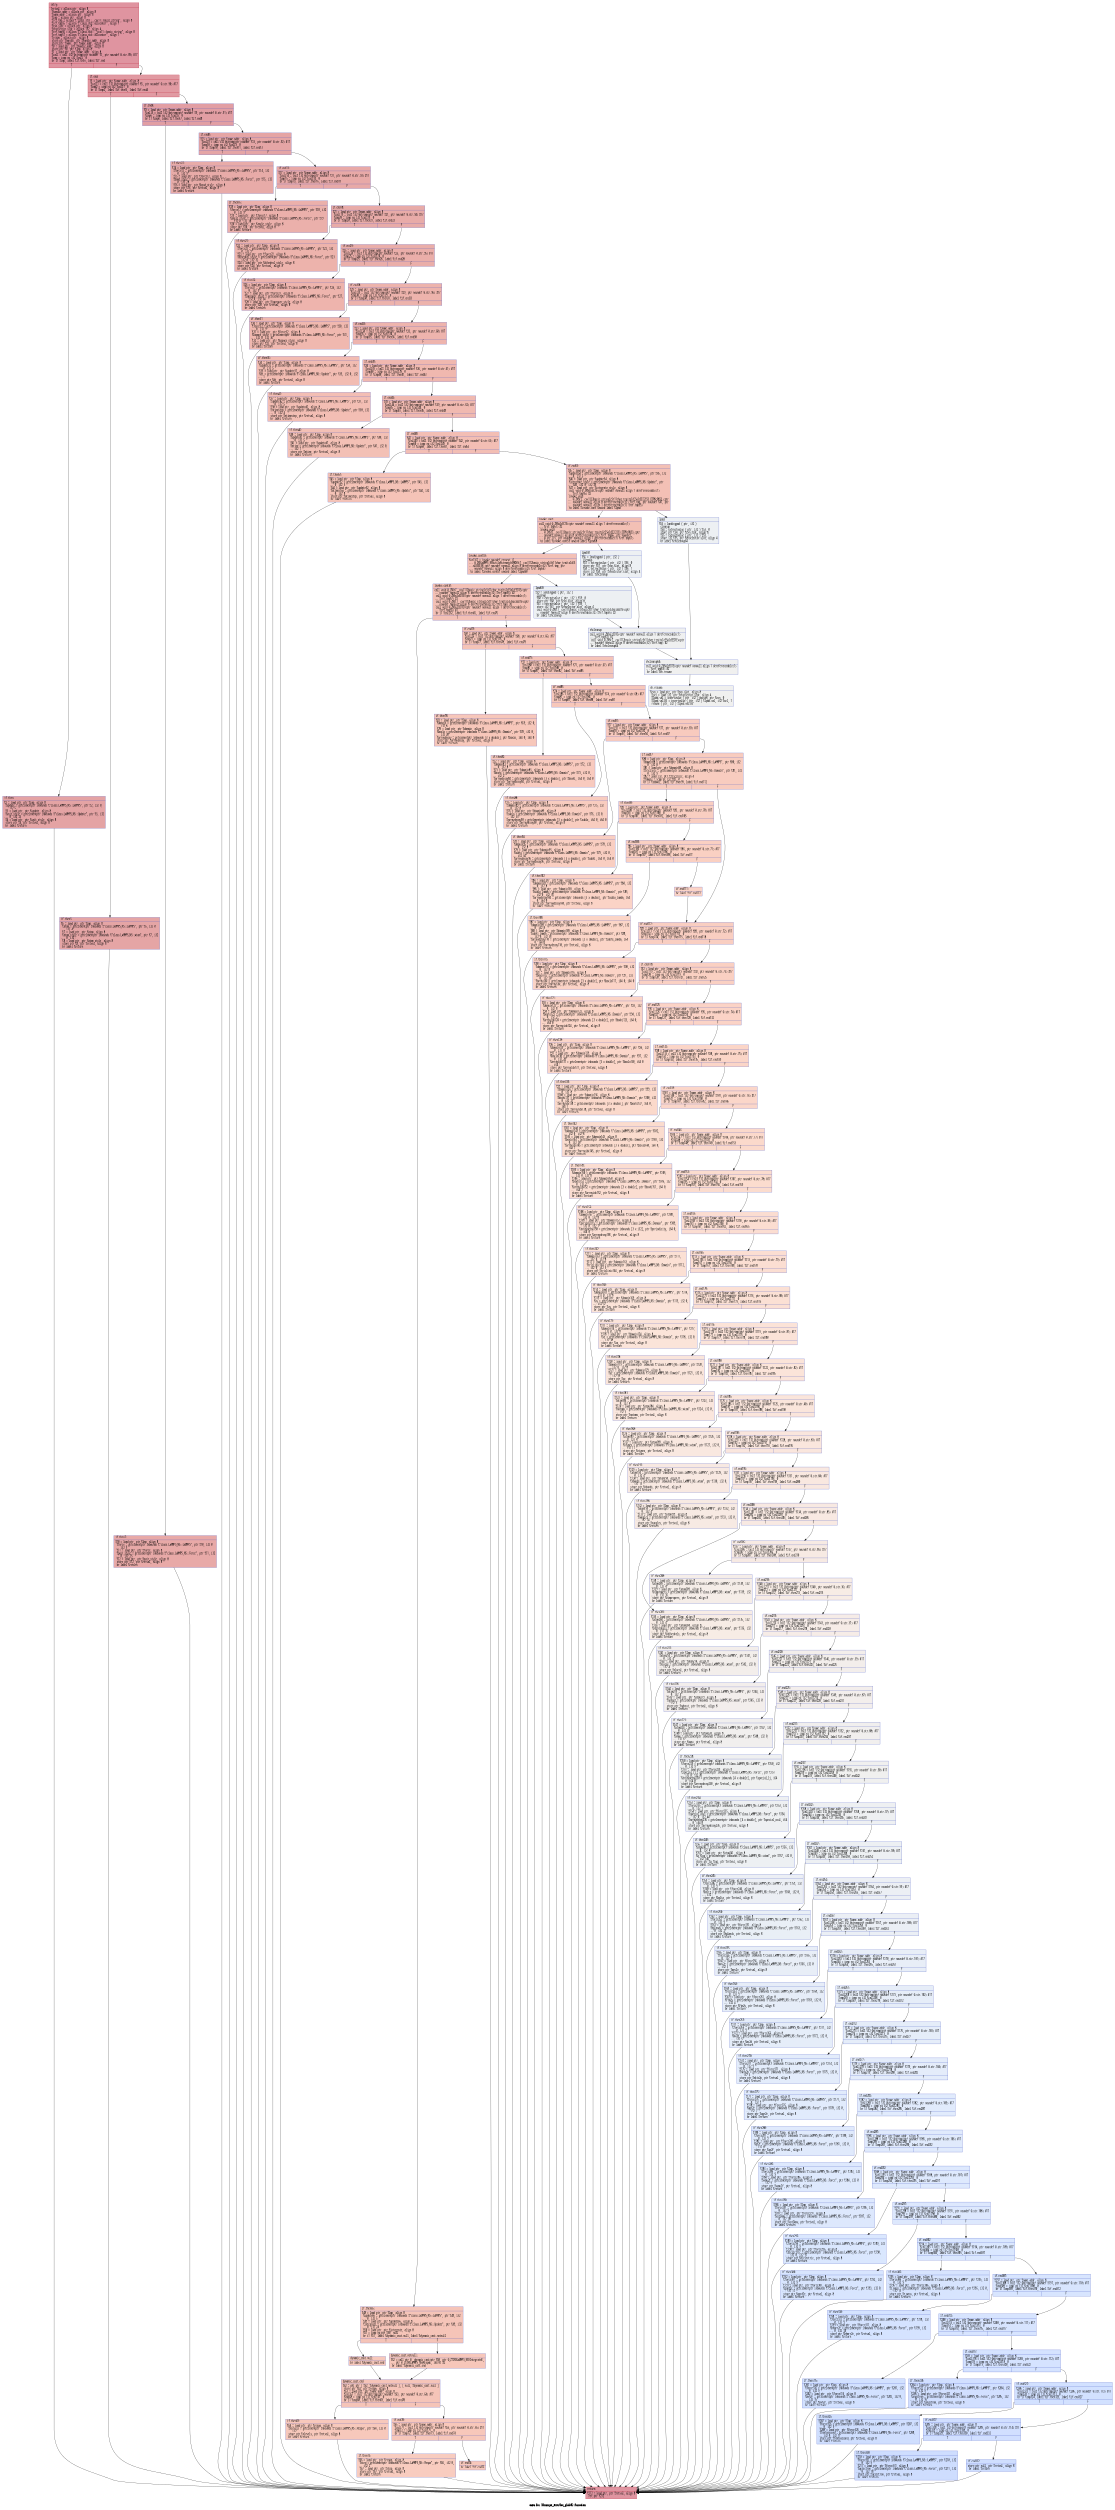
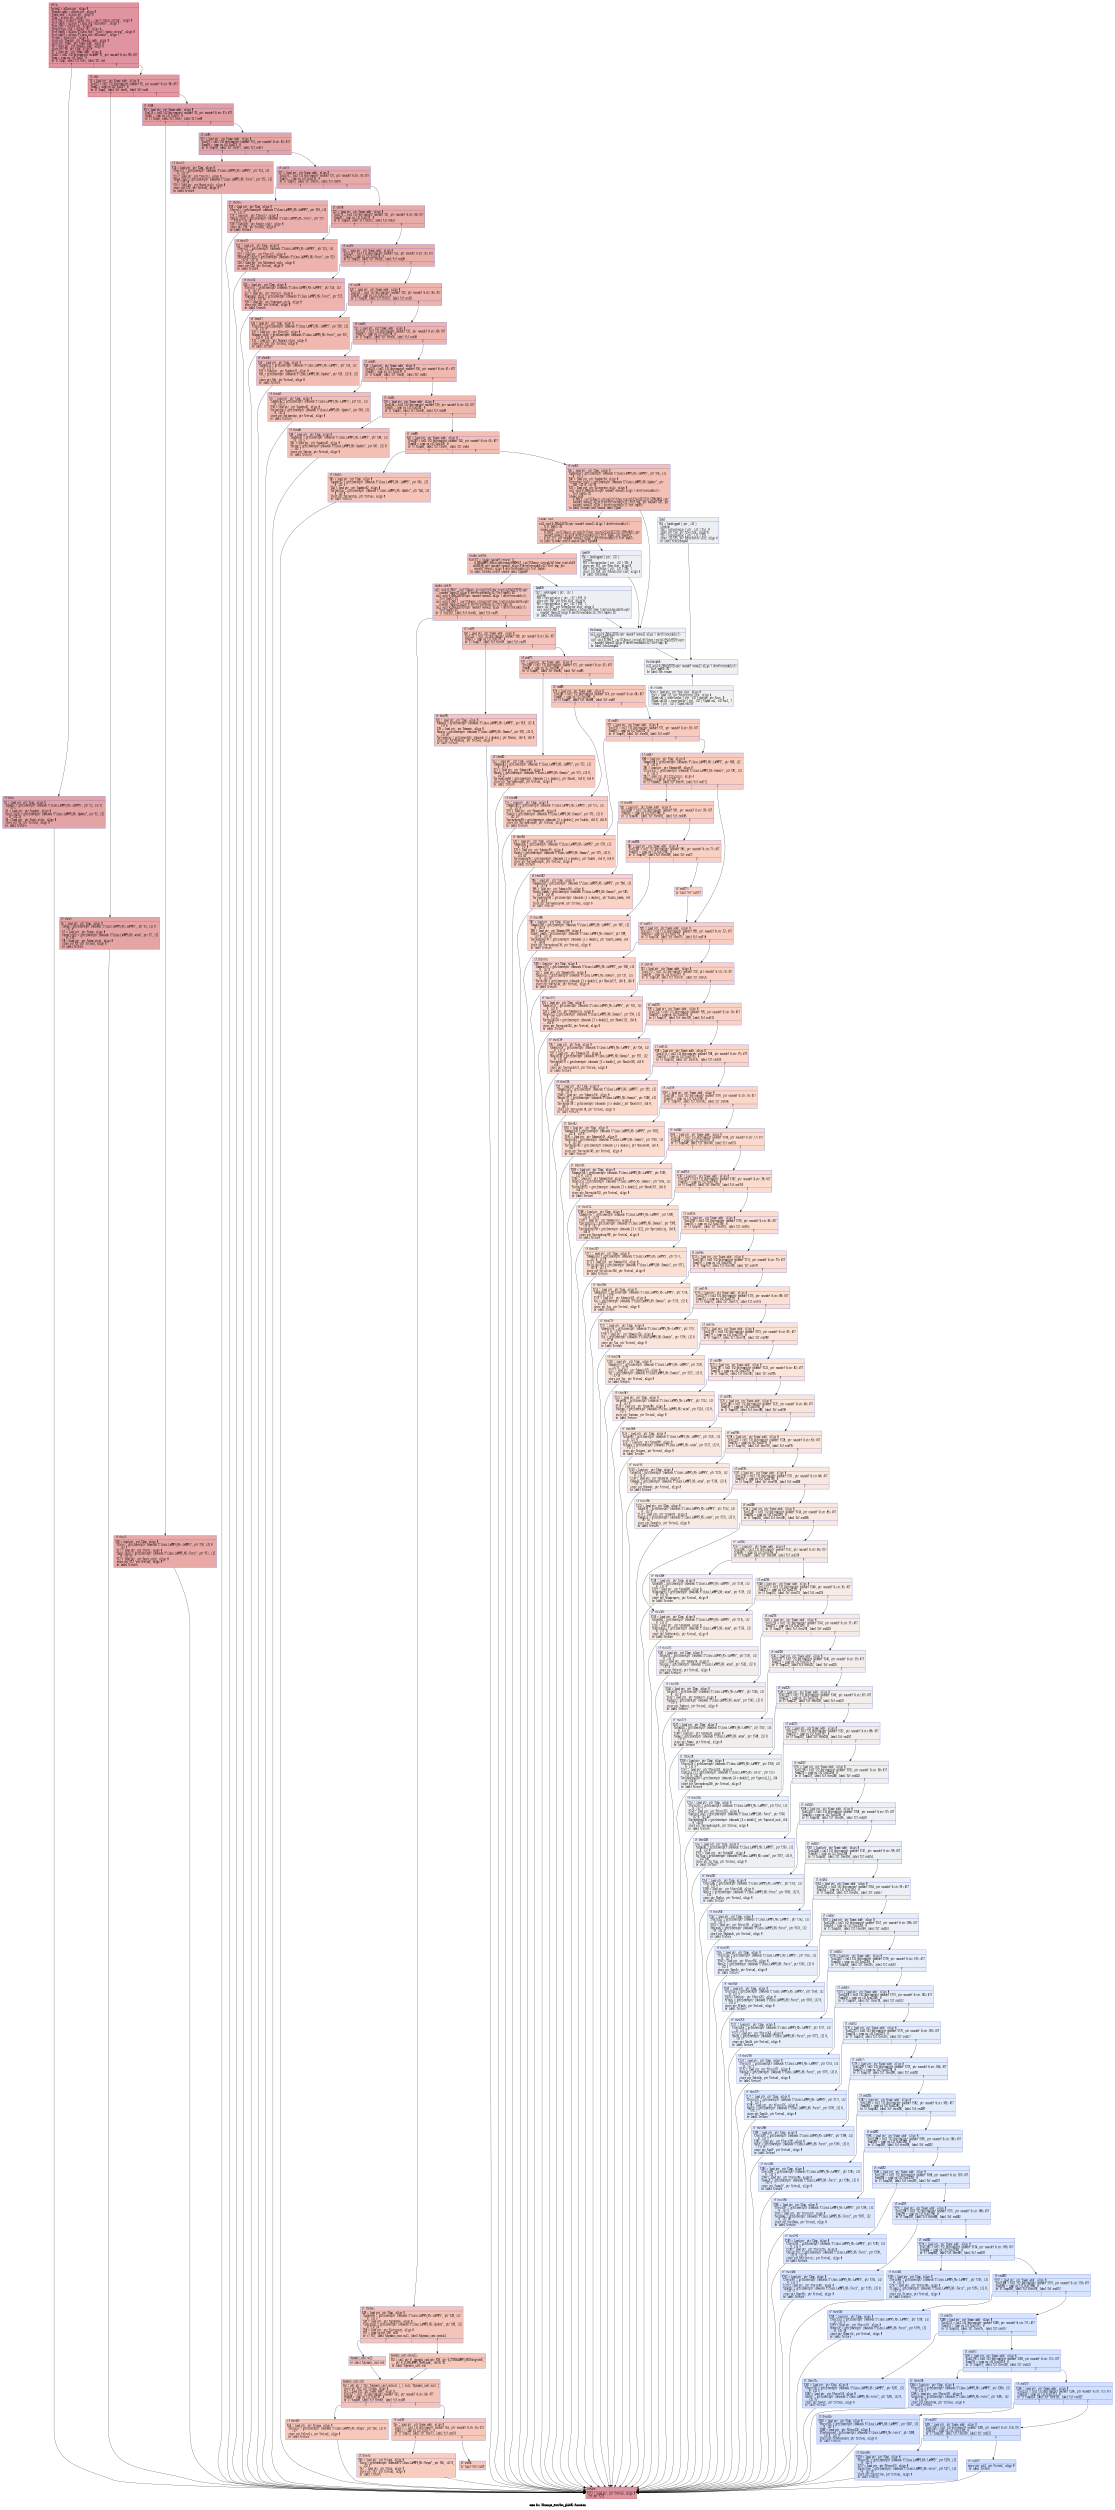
edge "if.end53:" -> "lpad:": now "if.end53:" -> "ehcleanup:"
edge "ehcleanup64:" -> "eh.resume:": reversed
edge "if.end159:" -> "if.then162:": added
edge "if.end210:" -> "if.then213:": now "if.end210:" -> "if.then203:"
